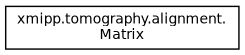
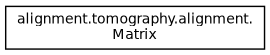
node "xmipp.tomography.alignment. Matrix": label "xmipp.tomography.alignment. Matrix" -> "alignment.tomography.alignment. Matrix"
